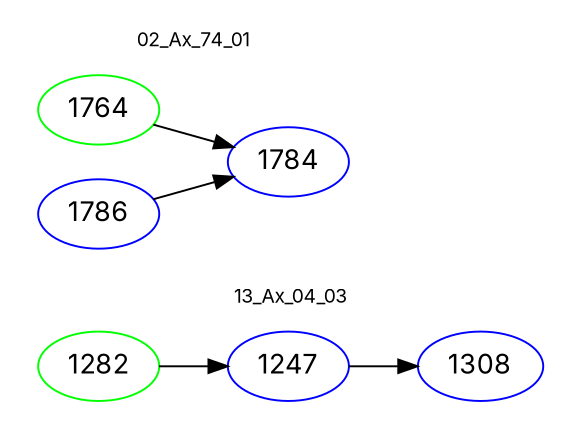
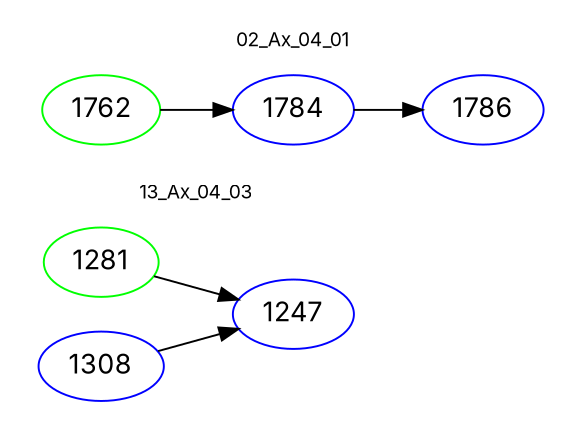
cluster "02_Ax_74_01": label "02_Ax_74_01" -> "02_Ax_04_01"
node "1764": label "1764" -> "1762"
edge "1786" -> "1784": reversed
node "1282": label "1282" -> "1281"
edge "1247" -> "1308": reversed
